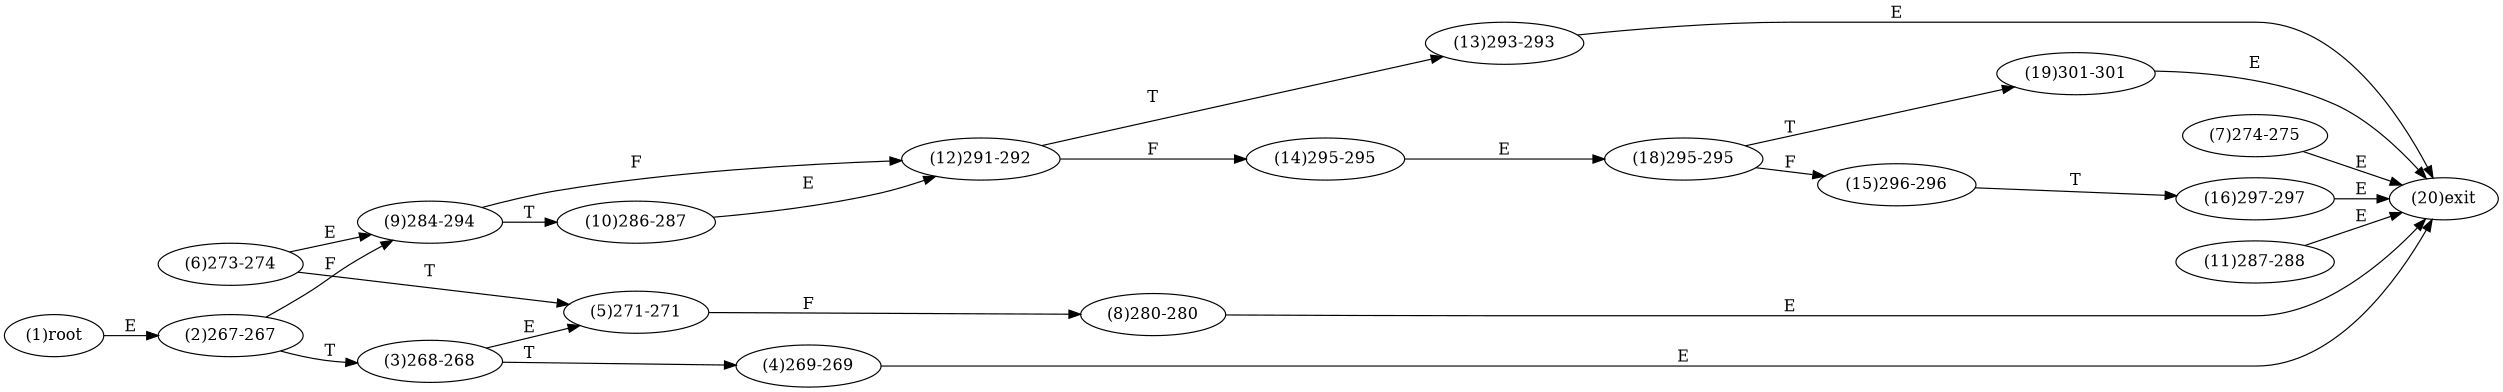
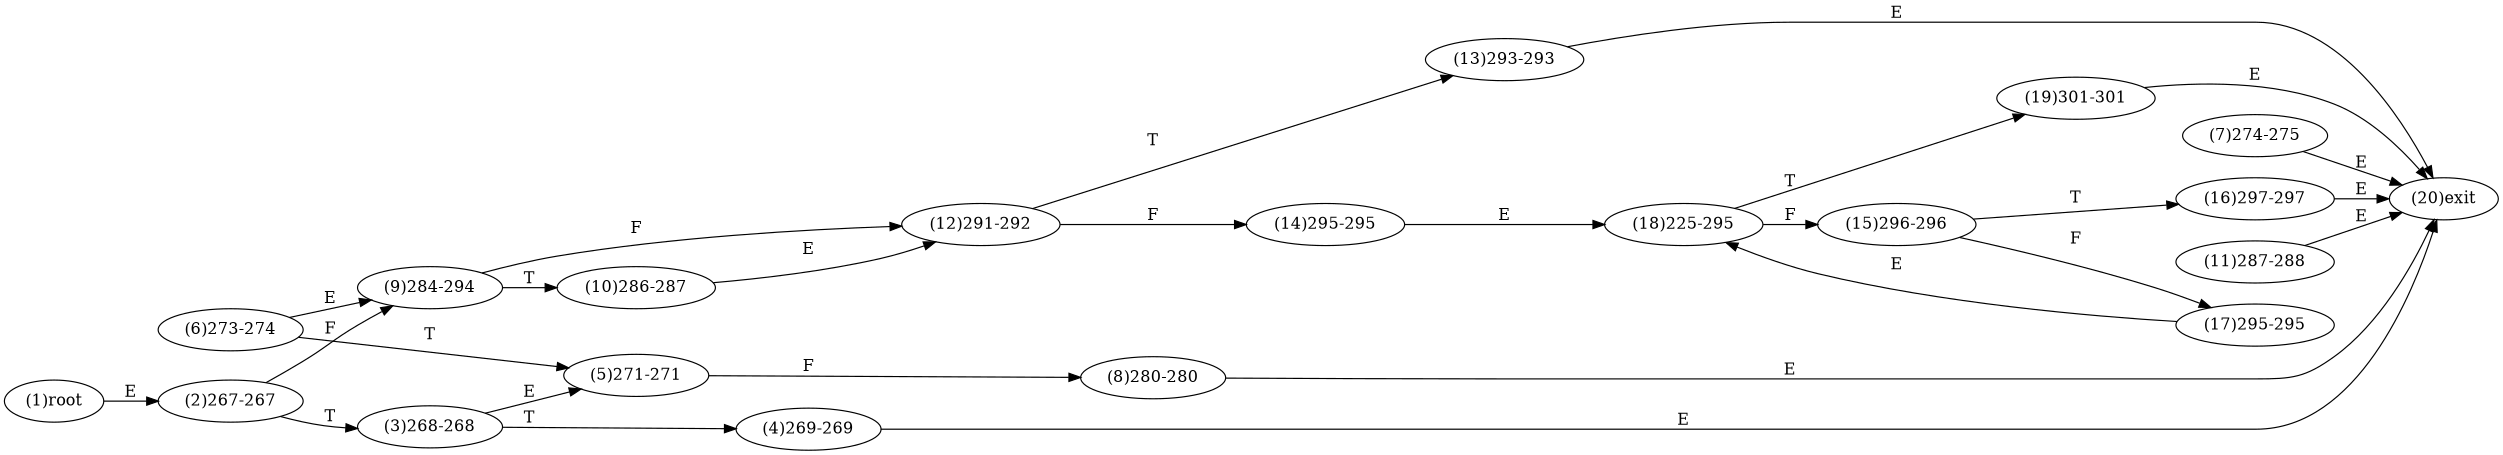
node "(18)295-295": label "(18)295-295" -> "(18)225-295"
node "(17)295-295": added
